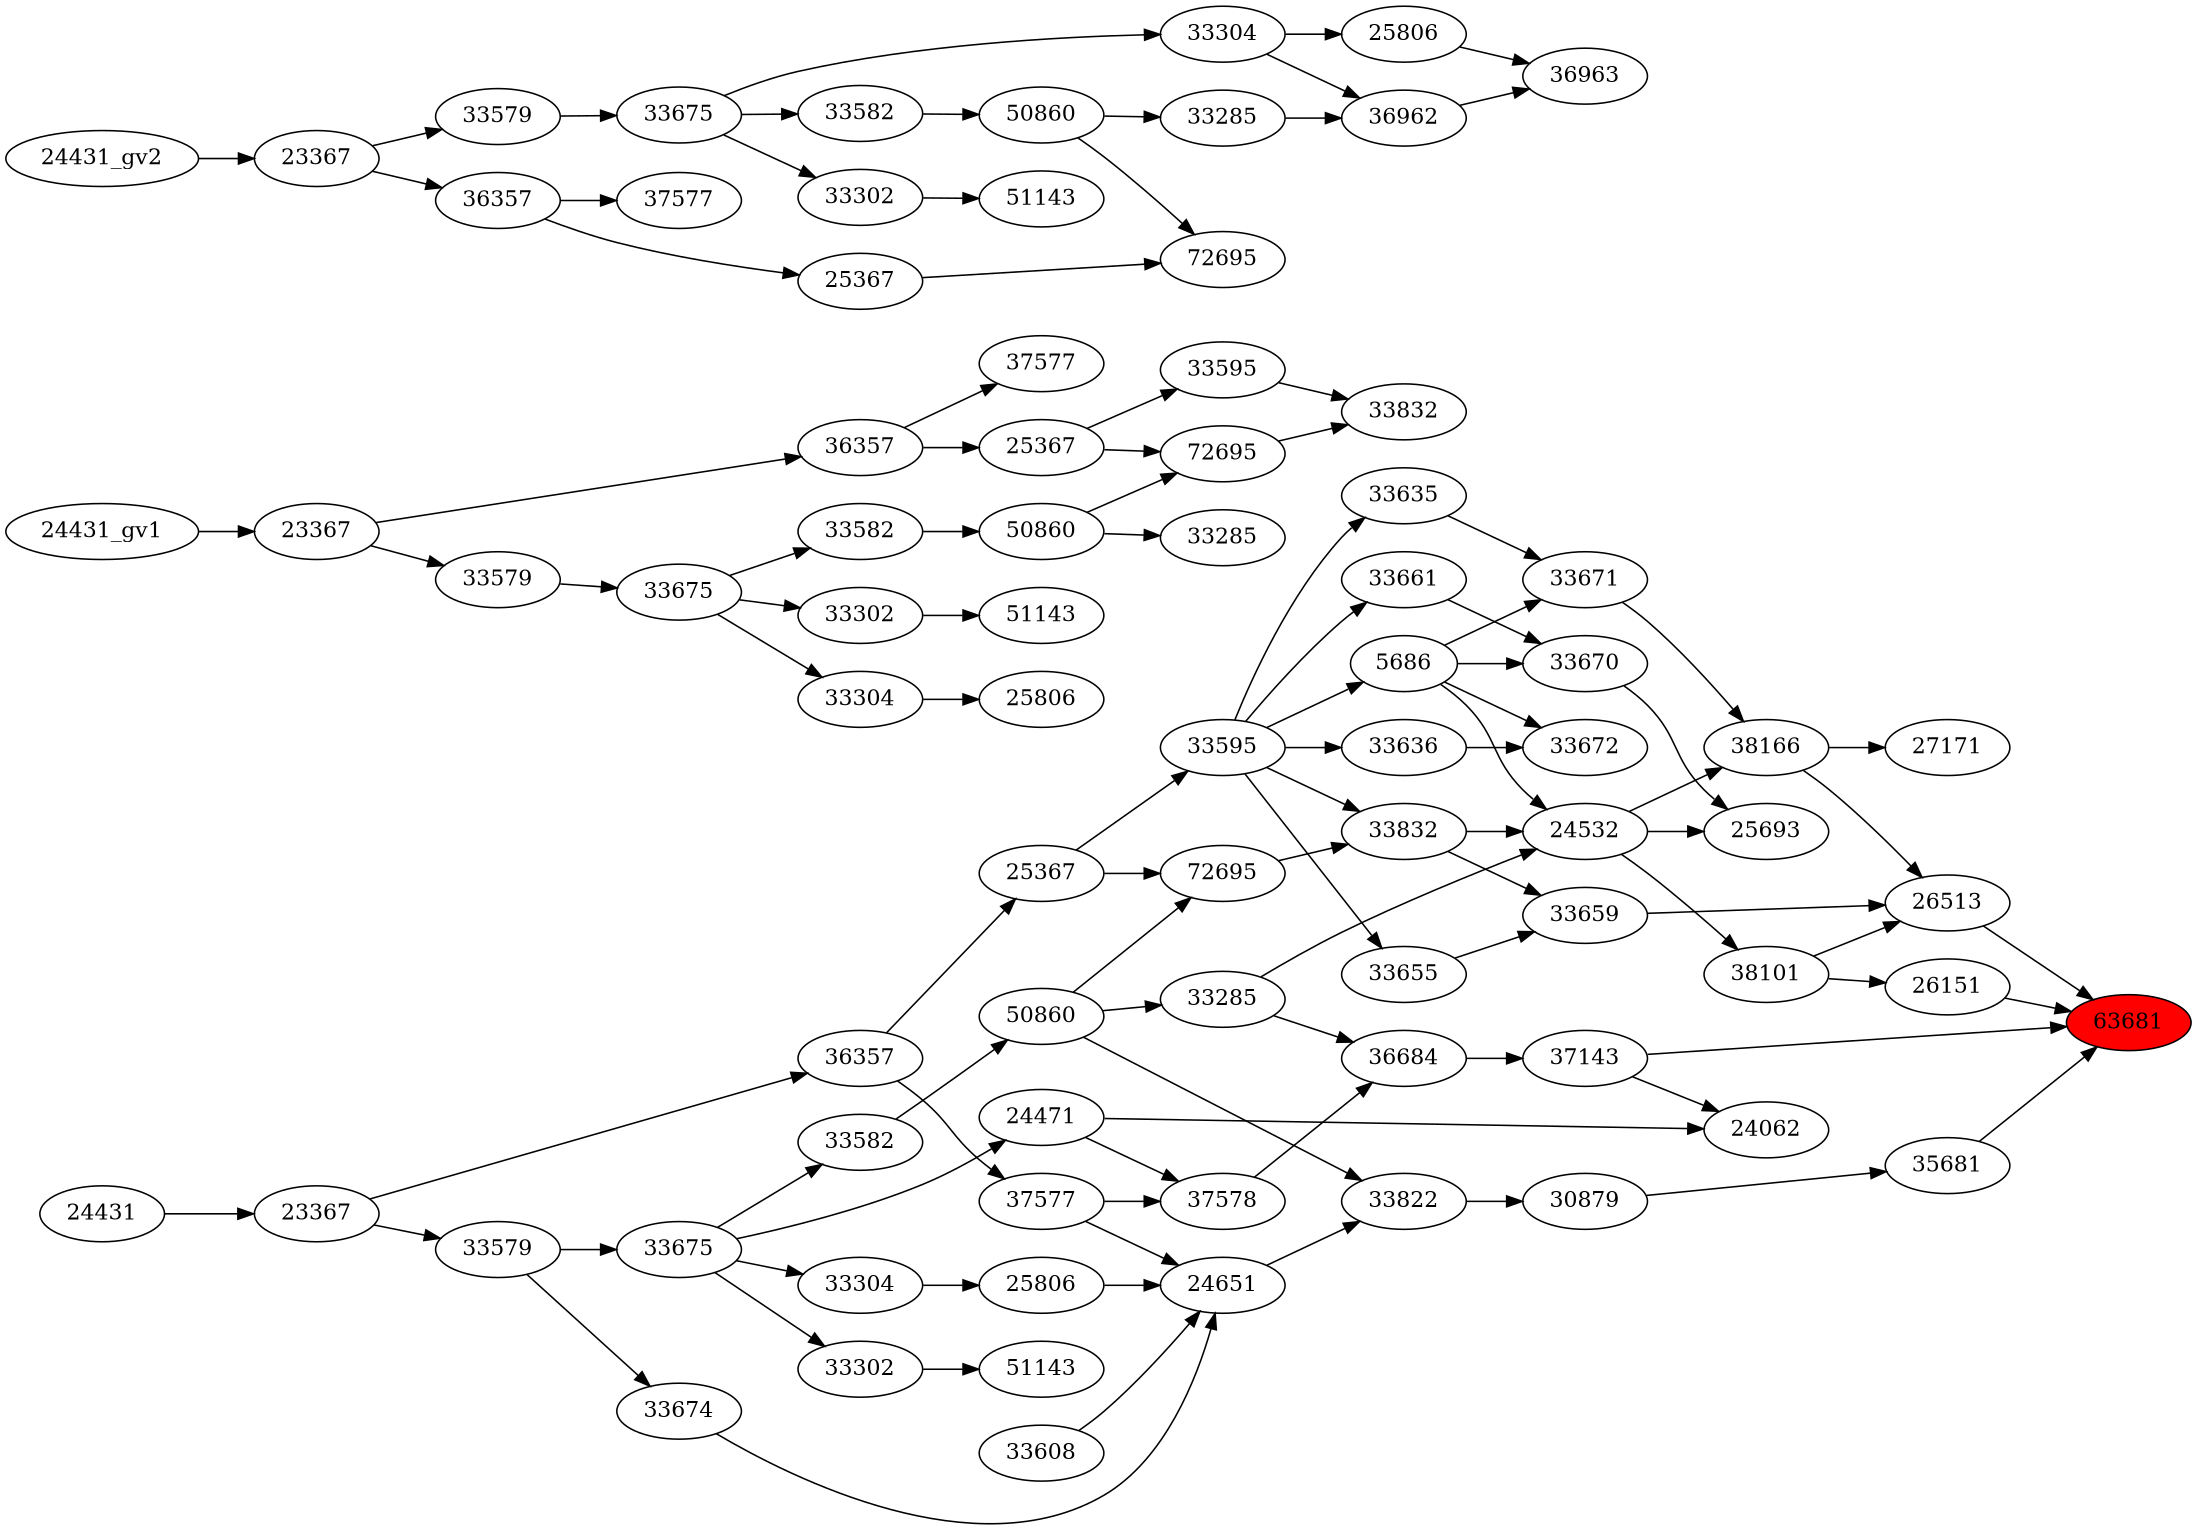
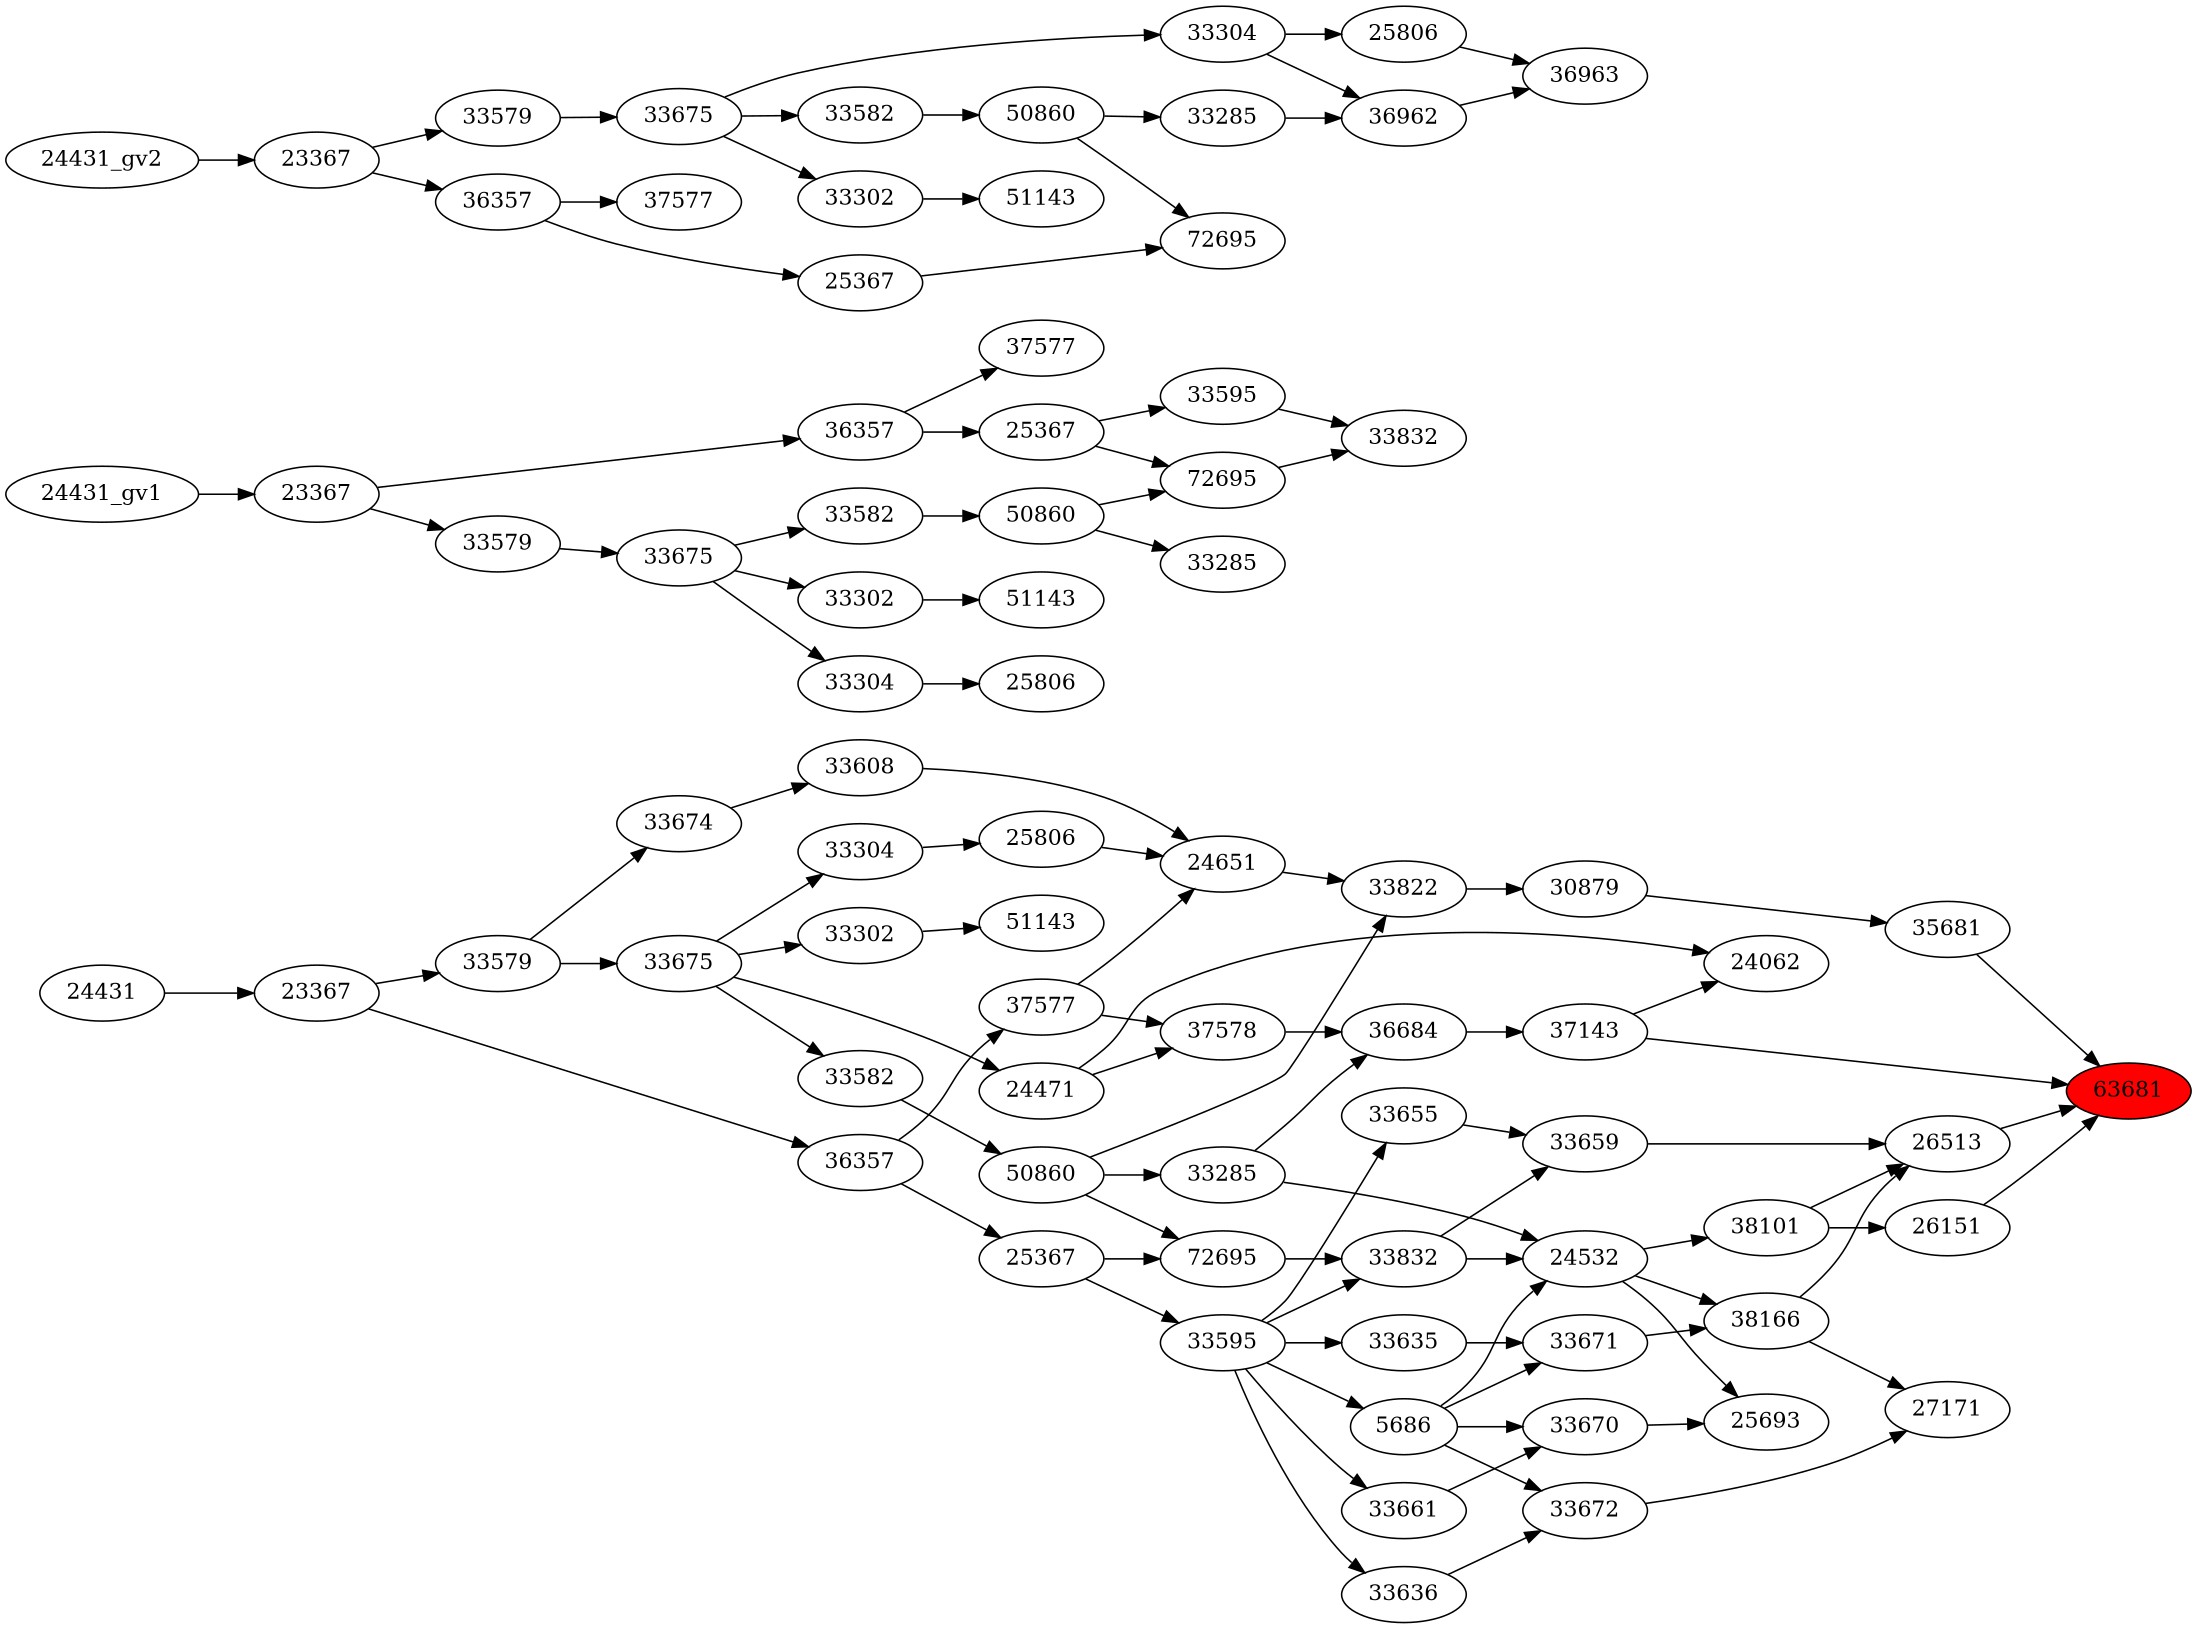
edge "33672" -> "27171": added
edge "33674" -> "24651": now "33674" -> "33608"
